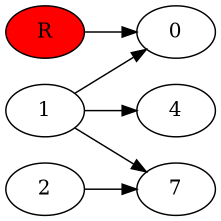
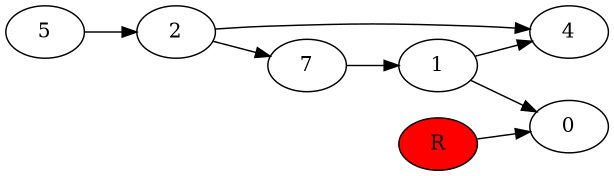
edge "2" -> "4": added
node "5": added
edge "1" -> "7": reversed
